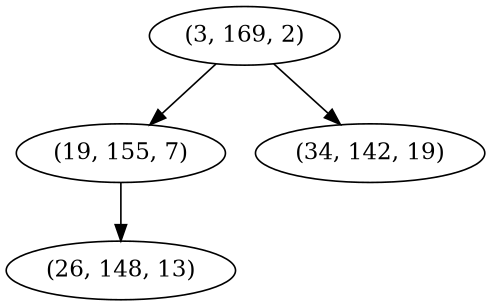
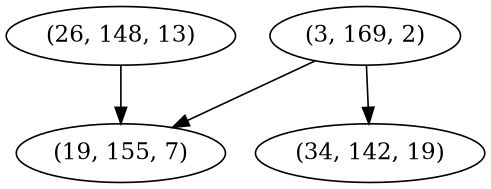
edge "(19, 155, 7)" -> "(26, 148, 13)": reversed
